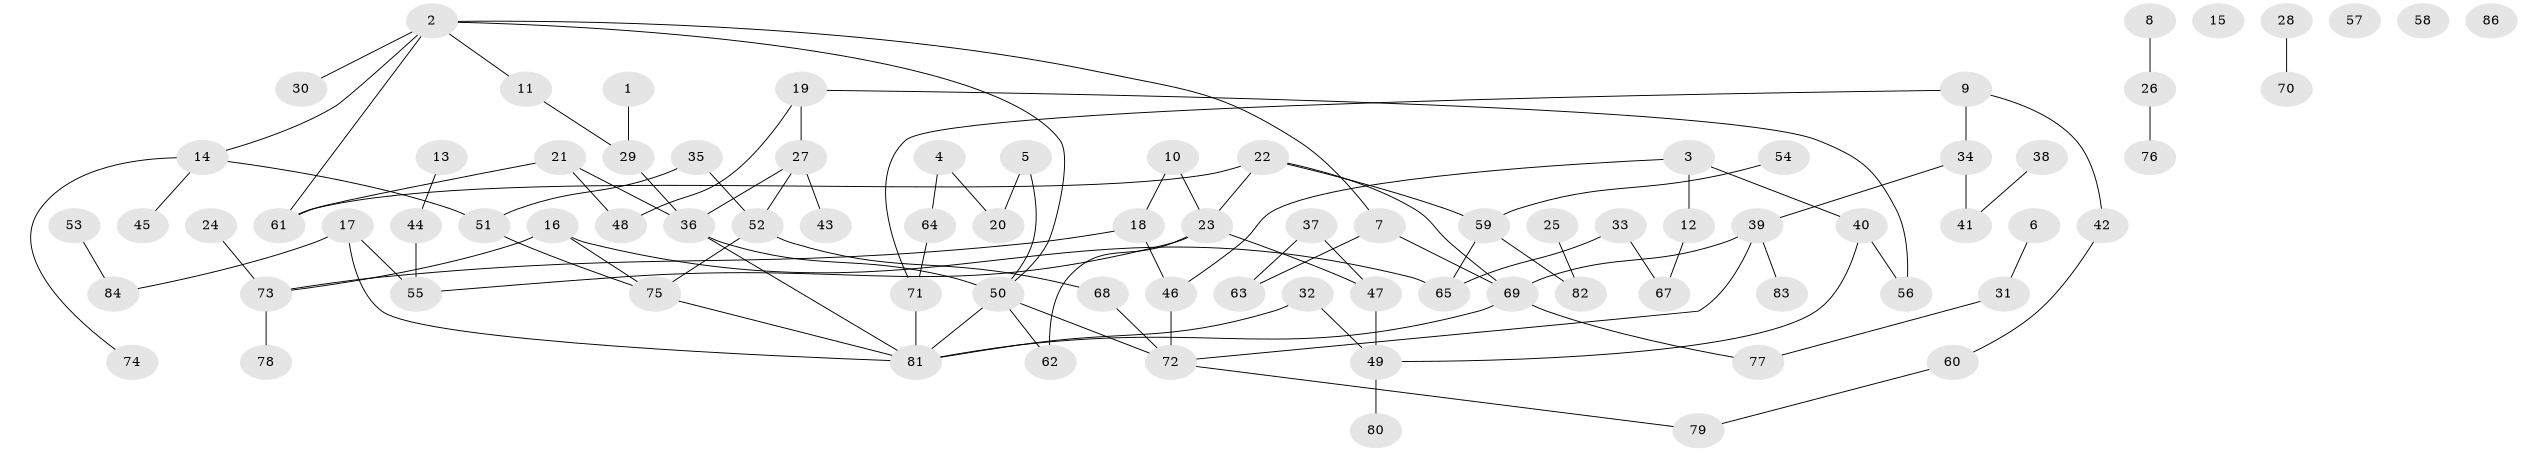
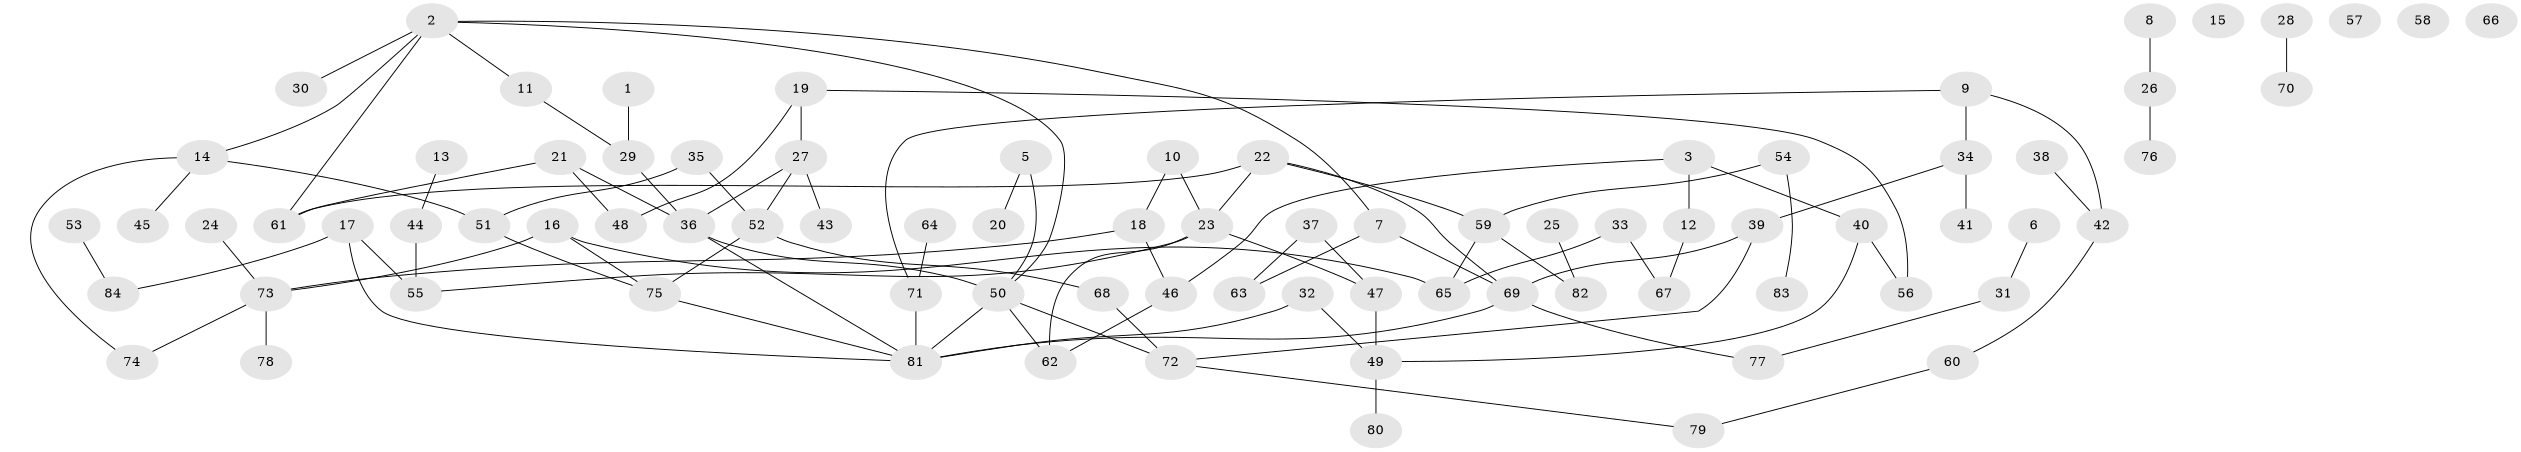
node "86": label "86" -> "66"
node "4": removed
edge "38" -- "41": now "38" -- "42"
edge "39" -- "83": now "54" -- "83"
edge "46" -- "72": now "46" -- "62"
edge "73" -- "74": added
